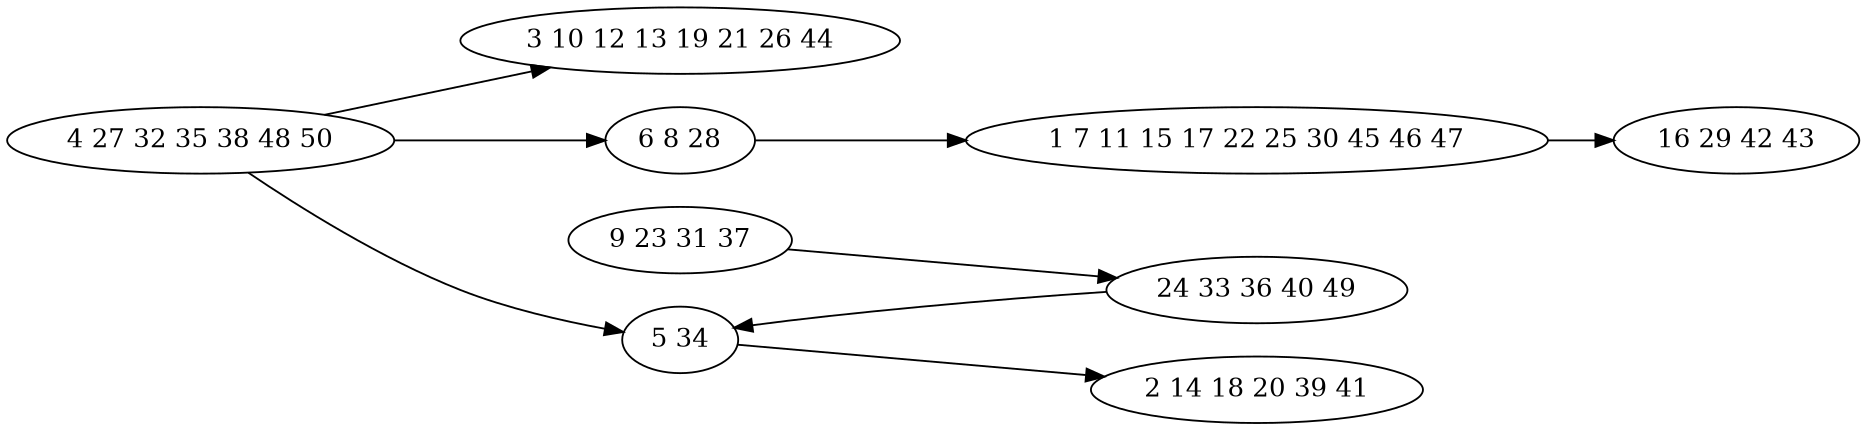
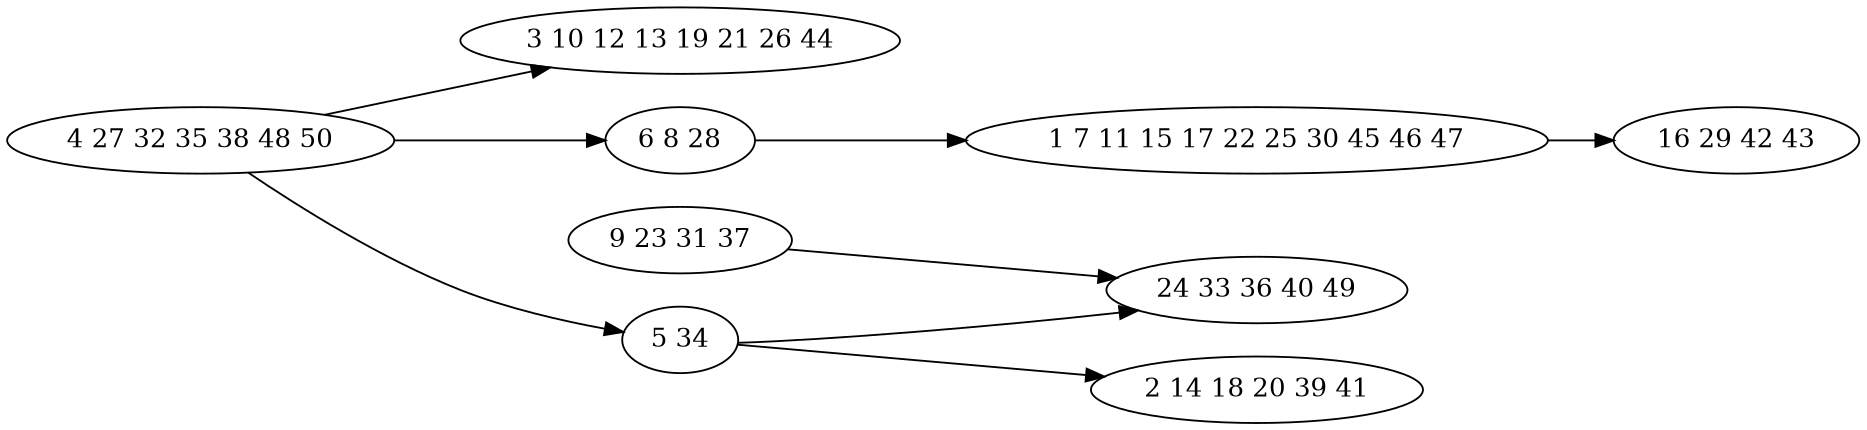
edge "24 33 36 40 49" -> "5 34": reversed
